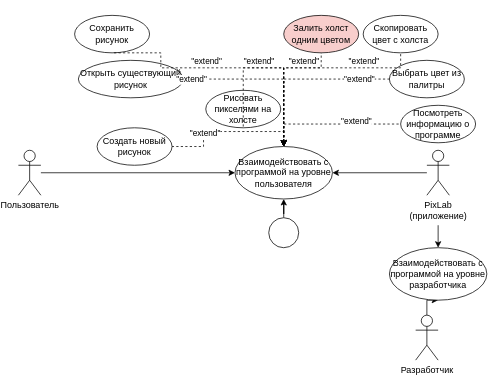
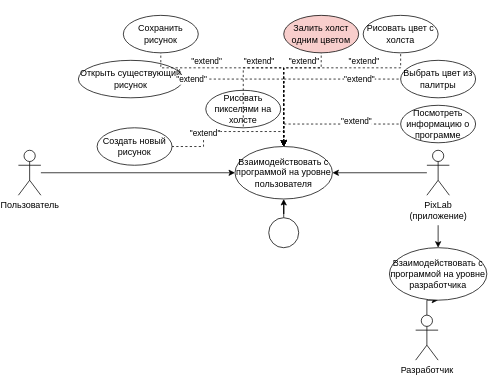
node "Сохранить рисунок": moved (112, 34) -> (161, 34)
node "Скопировать цвет с холста": label "Скопировать цвет с холста" -> "Рисовать цвет с холста"
node "Выбрать цвет из палитры": moved (427, 79) -> (438, 79)
